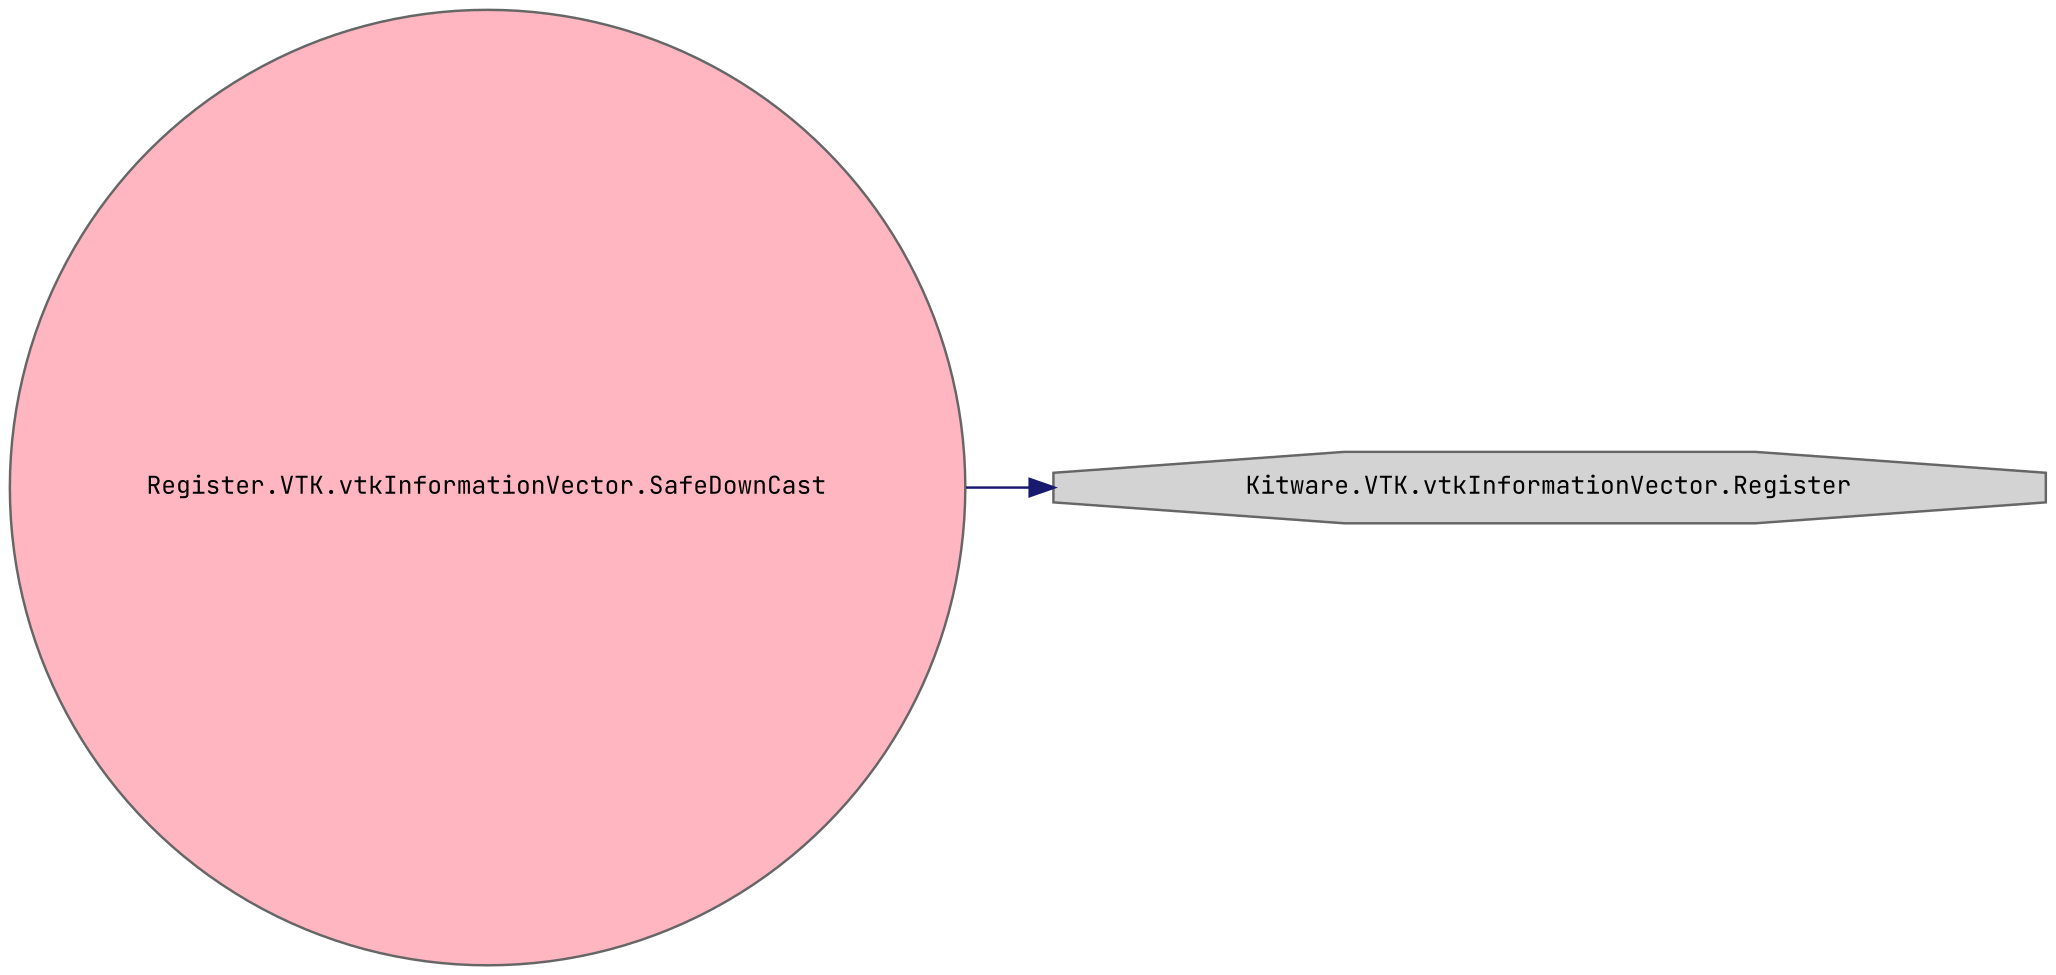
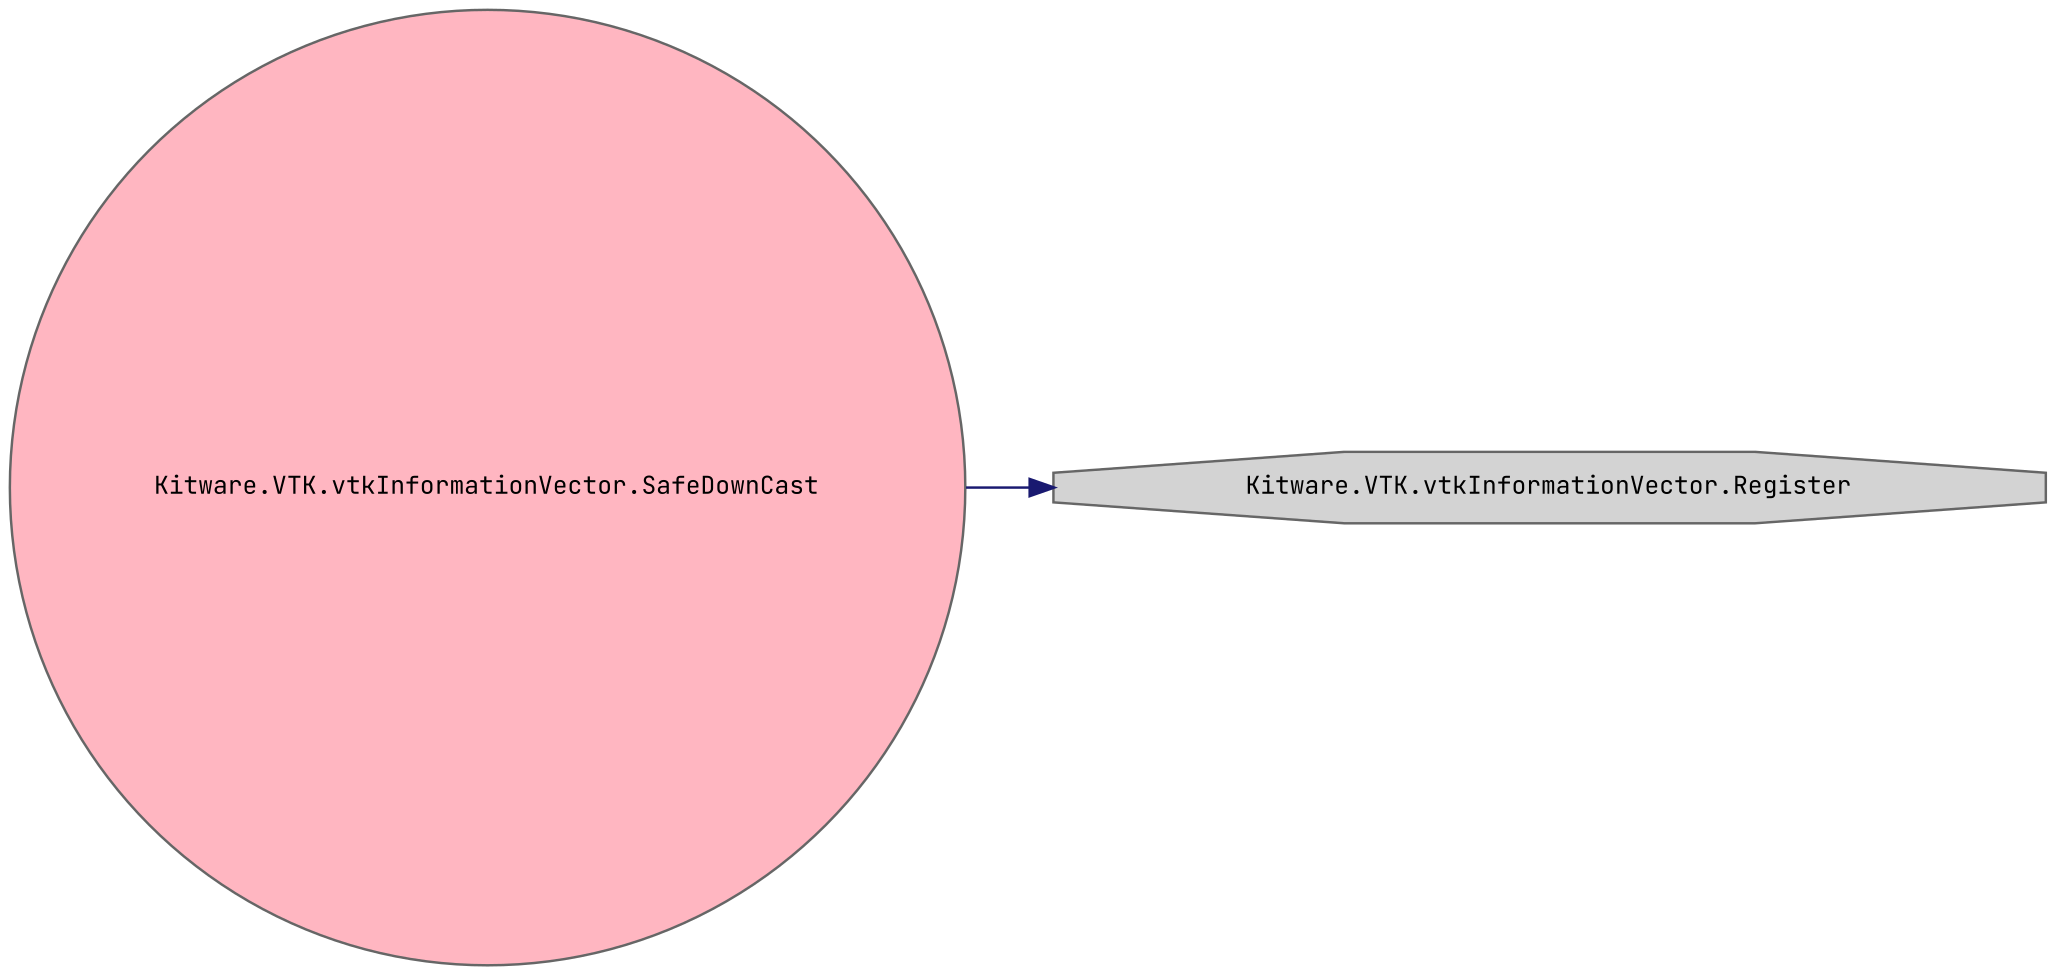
node "Register.VTK.vtkInformationVector.SafeDownCast": label "Register.VTK.vtkInformationVector.SafeDownCast" -> "Kitware.VTK.vtkInformationVector.SafeDownCast"
